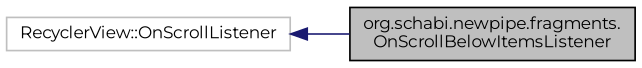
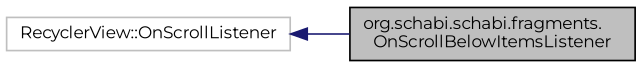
node "org.schabi.newpipe.fragments. OnScrollBelowItemsListener": label "org.schabi.newpipe.fragments. OnScrollBelowItemsListener" -> "org.schabi.schabi.fragments. OnScrollBelowItemsListener"
